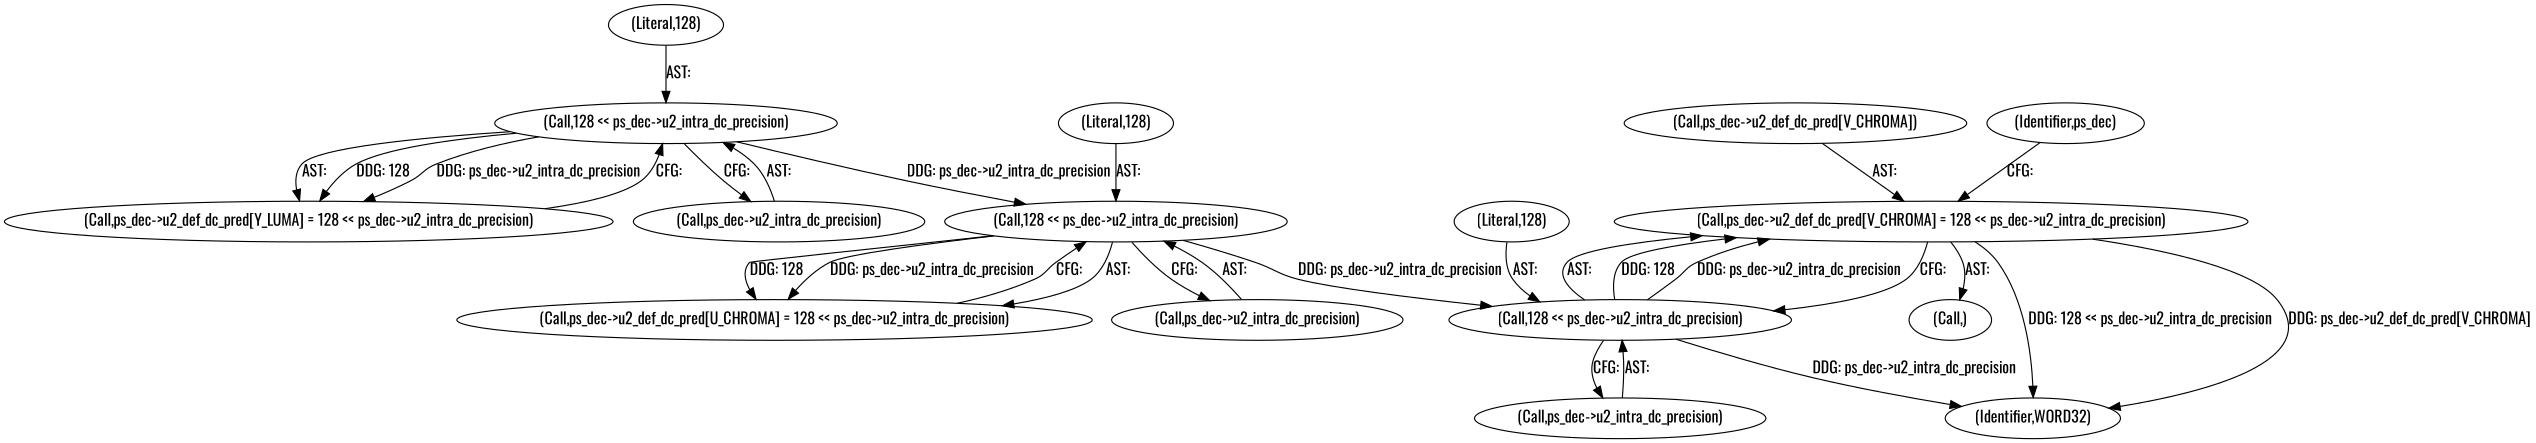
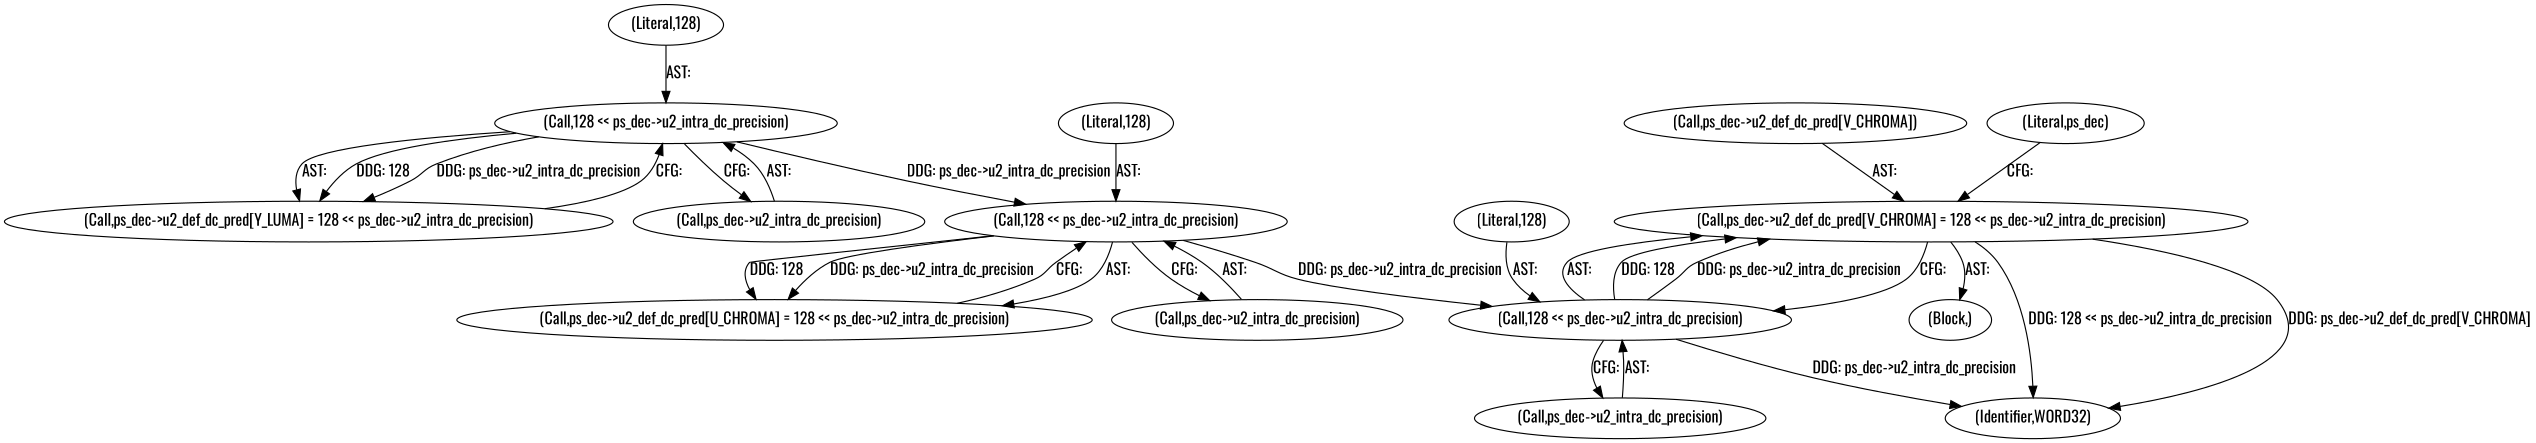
node "(Identifier,ps_dec)": label "(Identifier,ps_dec)" -> "(Literal,ps_dec)"
node "(Call,)": label "(Call,)" -> "(Block,)"
